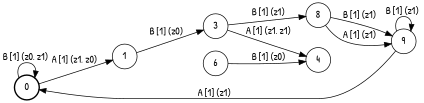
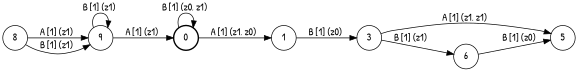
edge "3" -> "8": now "3" -> "6"
node "4": label "4" -> "5"
